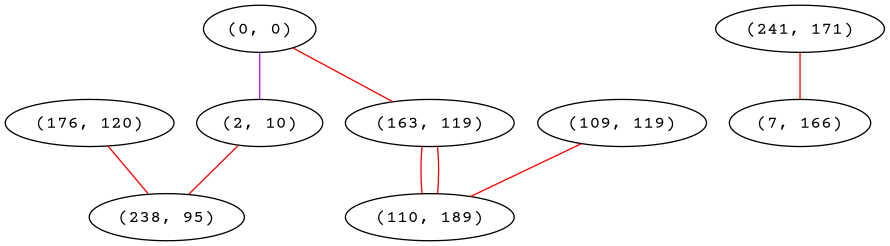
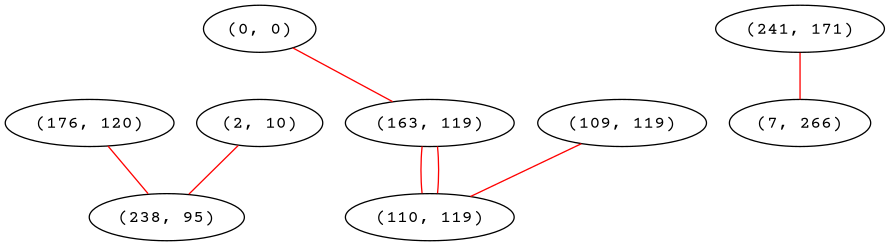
edge "(0, 0)" -- "(2, 10)": removed
node "(7, 166)": label "(7, 166)" -> "(7, 266)"
node "(110, 189)": label "(110, 189)" -> "(110, 119)"
